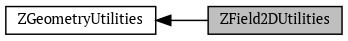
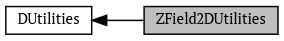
node "ZGeometryUtilities": label "ZGeometryUtilities" -> "DUtilities"
